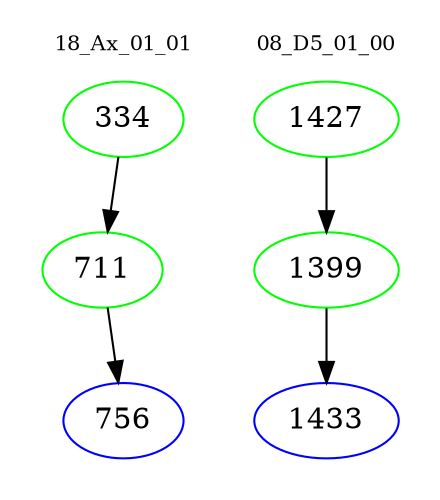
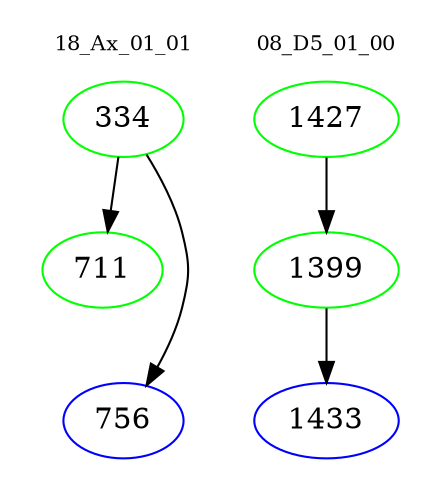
edge "711" -> "756": now "334" -> "756"
